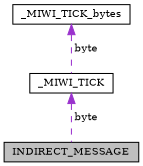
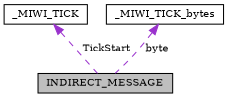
edge "_MIWI_TICK" -> "_MIWI_TICK_bytes": now "INDIRECT_MESSAGE" -> "_MIWI_TICK_bytes"
edge "INDIRECT_MESSAGE" -> "_MIWI_TICK": label " byte" -> " TickStart"
